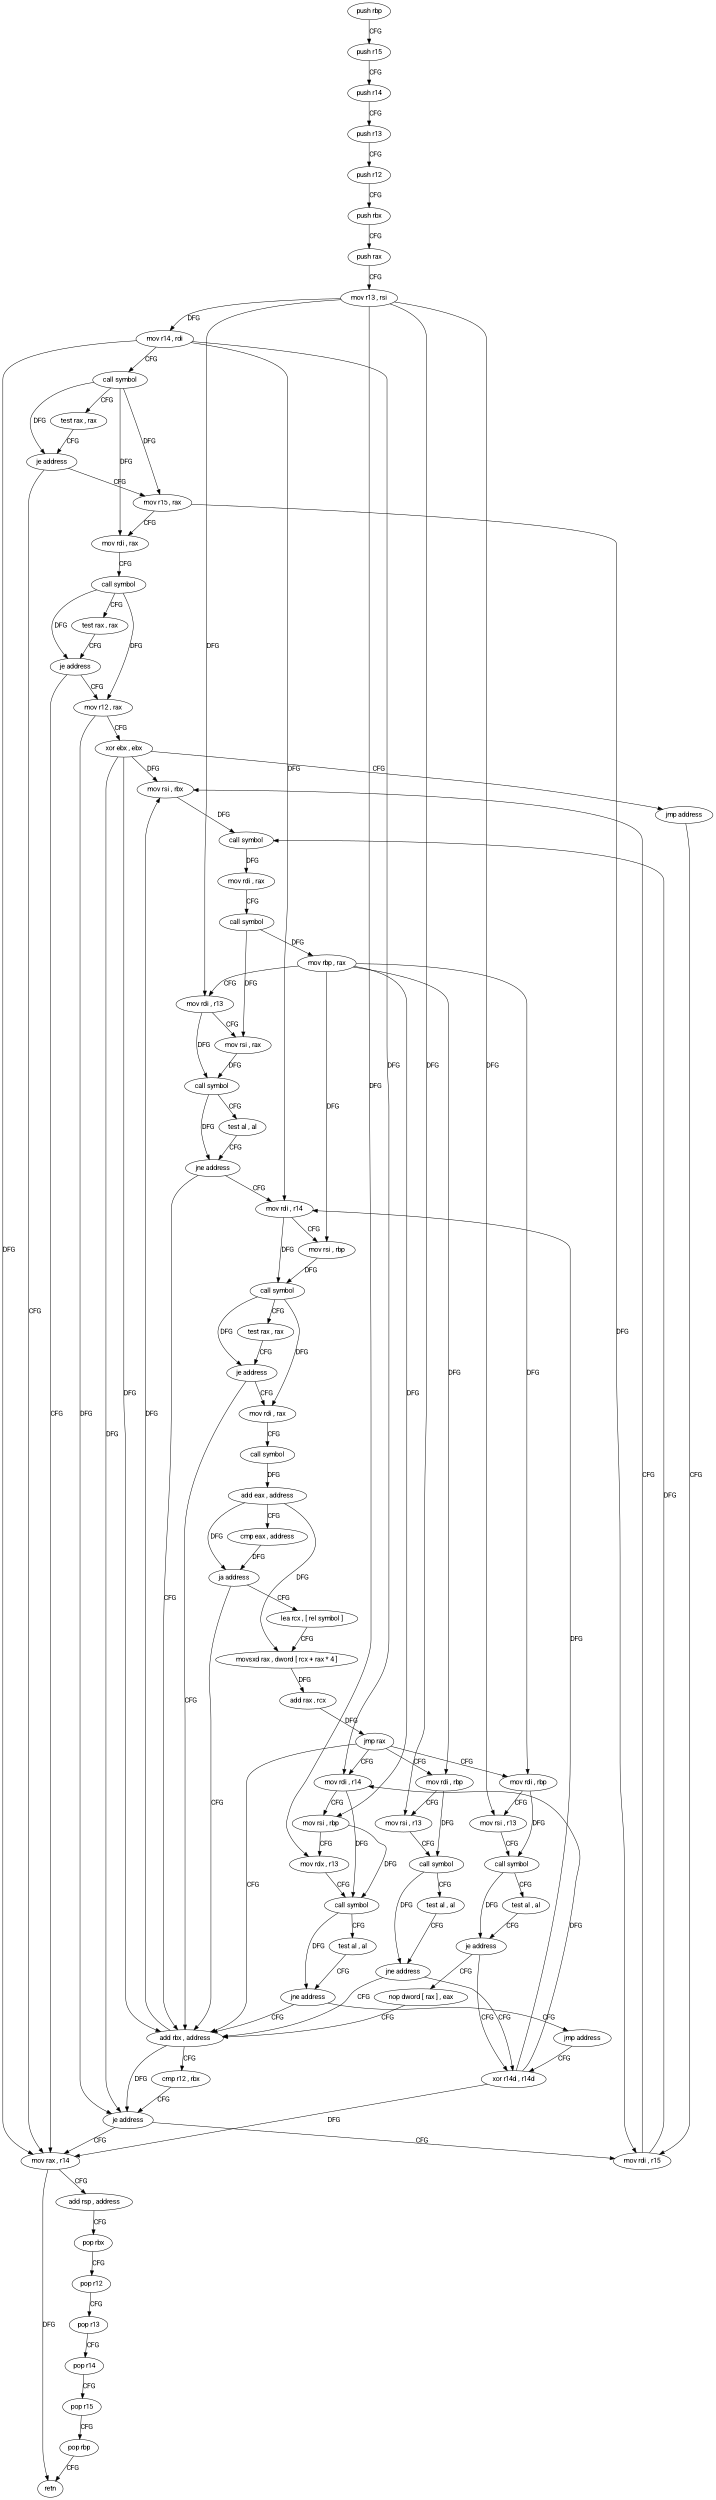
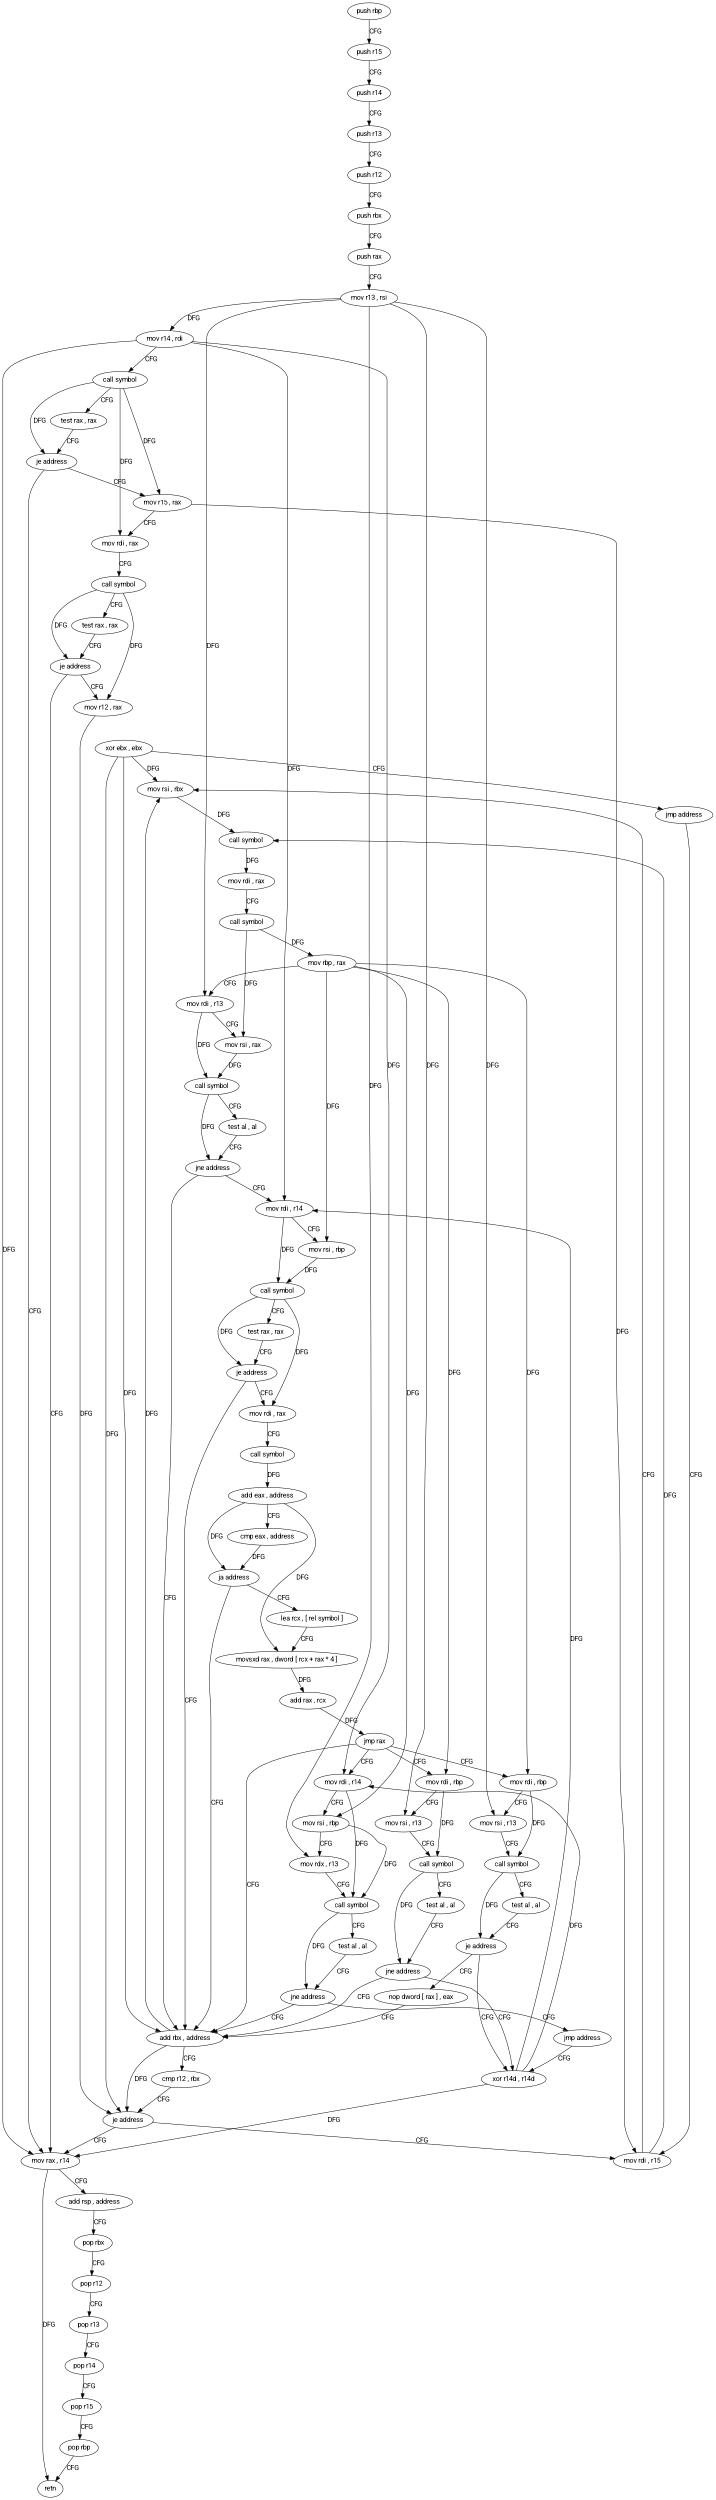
edge "mov r12 , rax" -> "xor ebx , ebx": removed, label "CFG"
